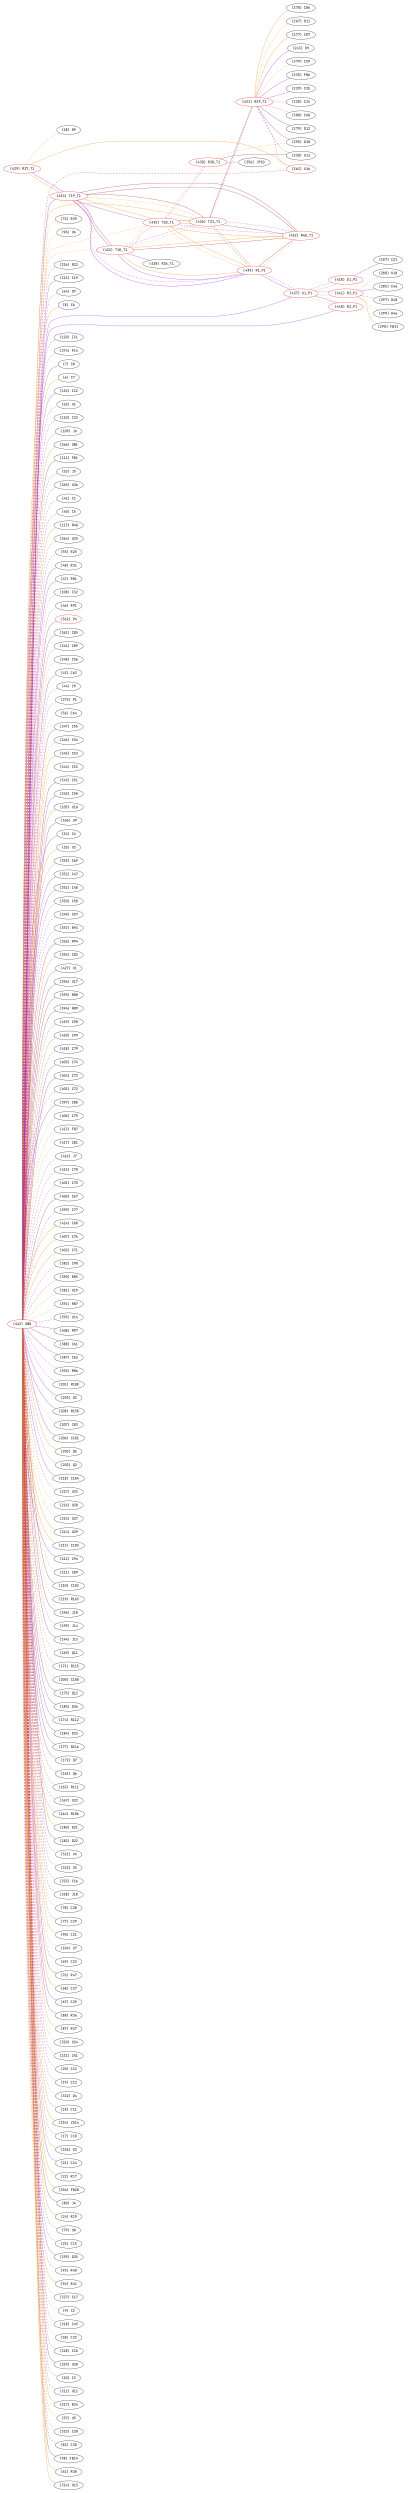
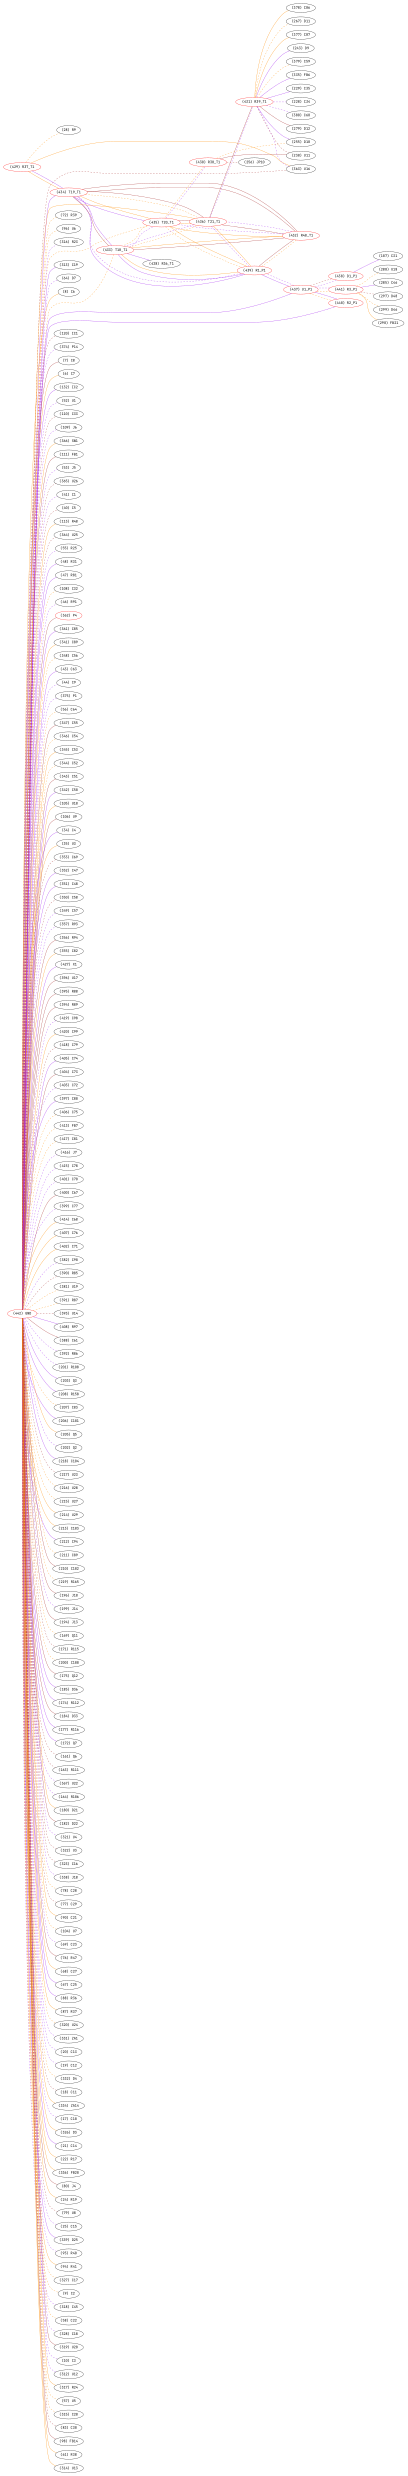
node "(363) U16": color red -> black
node "(387) C62": removed
